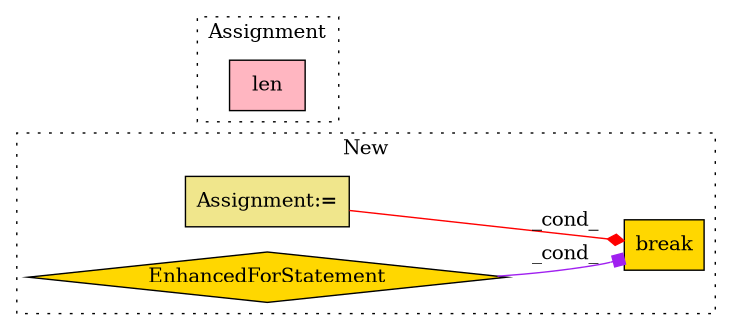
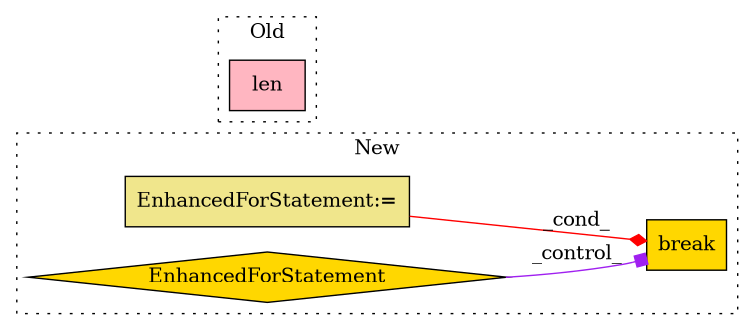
cluster "Assignment": label "Assignment" -> "Old"
node "Assignment:=": label "Assignment:=" -> "EnhancedForStatement:="
edge "EnhancedForStatement" -> "break": label "_cond_" -> "_control_"
